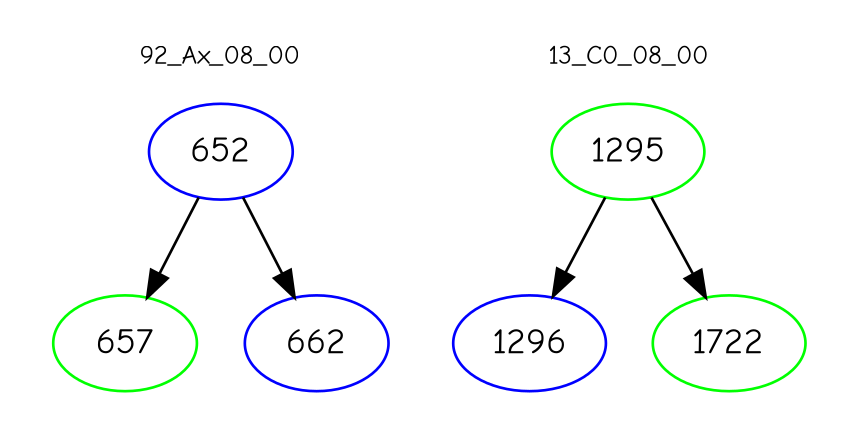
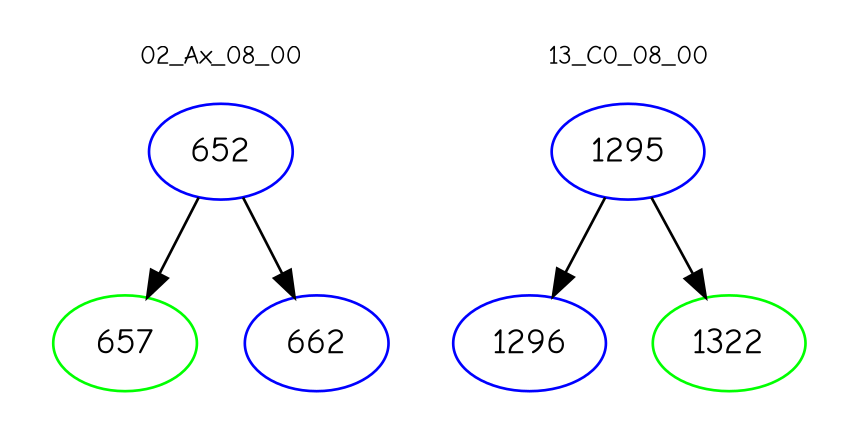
cluster "92_Ax_08_00": label "92_Ax_08_00" -> "02_Ax_08_00"
node "1295": color green -> blue
node "1722": label "1722" -> "1322"
